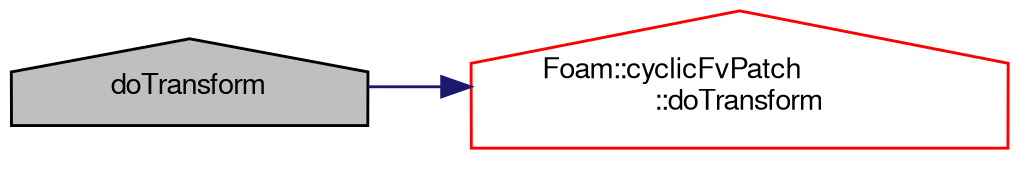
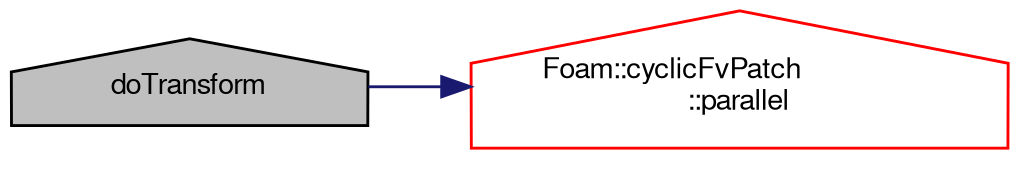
node "Foam::cyclicFvPatch ::doTransform": label "Foam::cyclicFvPatch ::doTransform" -> "Foam::cyclicFvPatch ::parallel"
